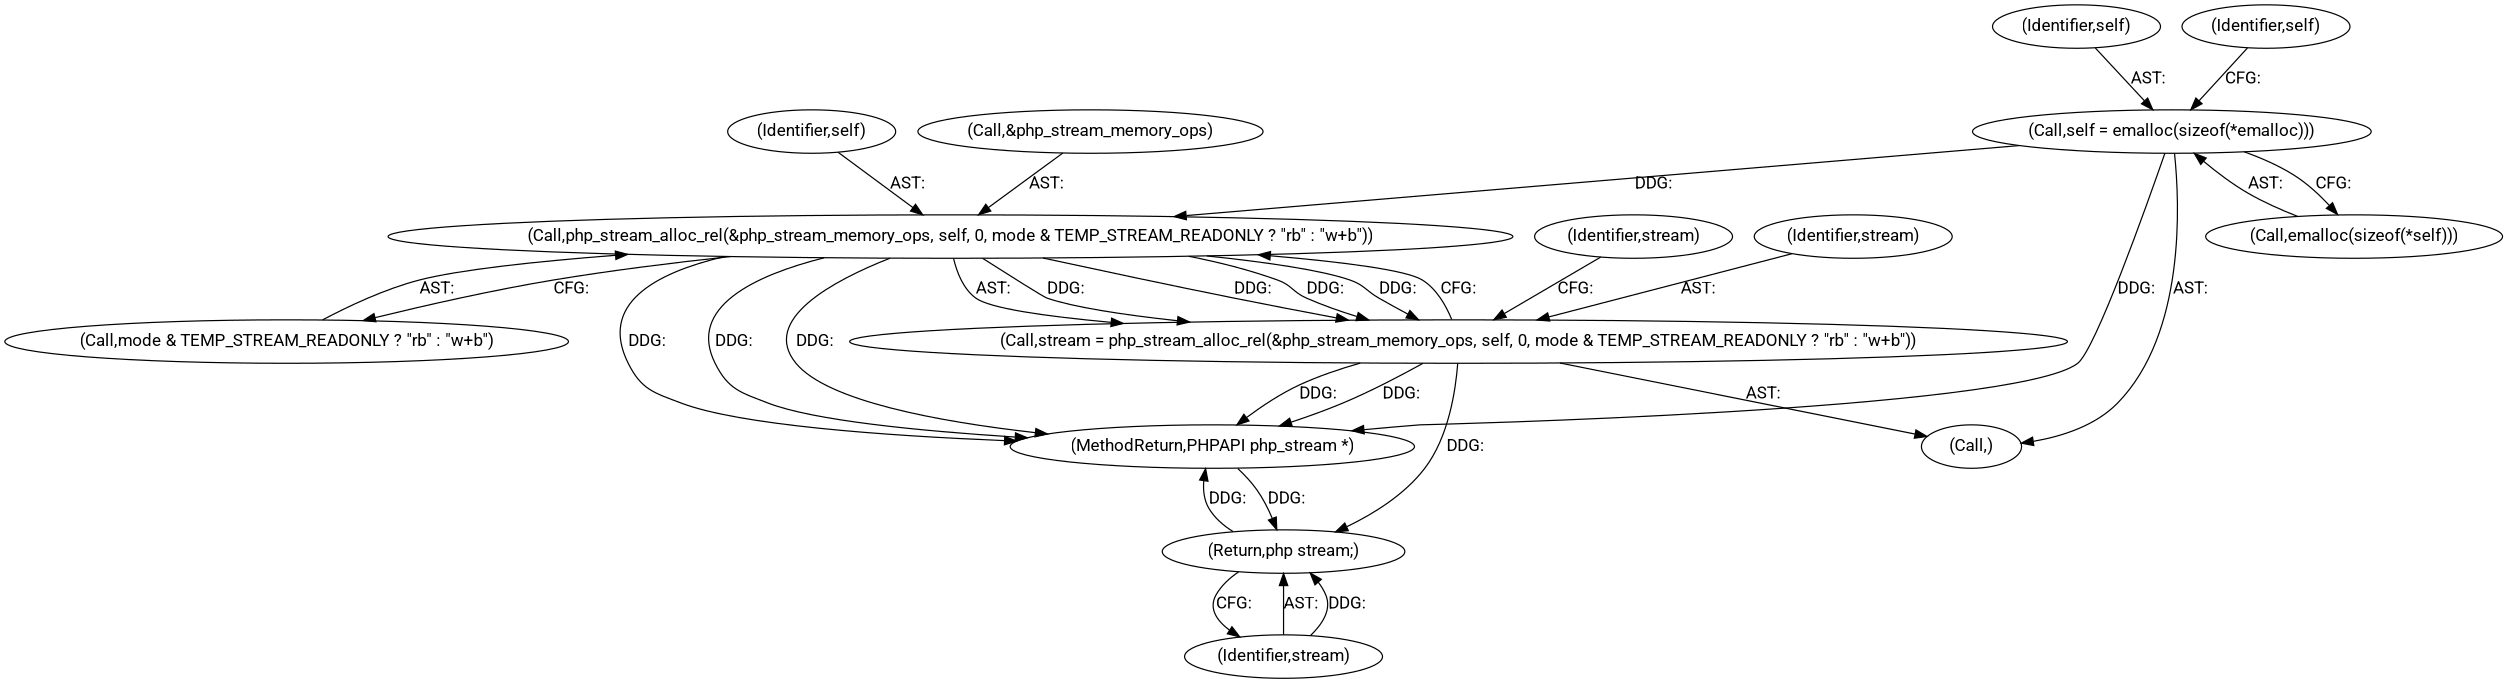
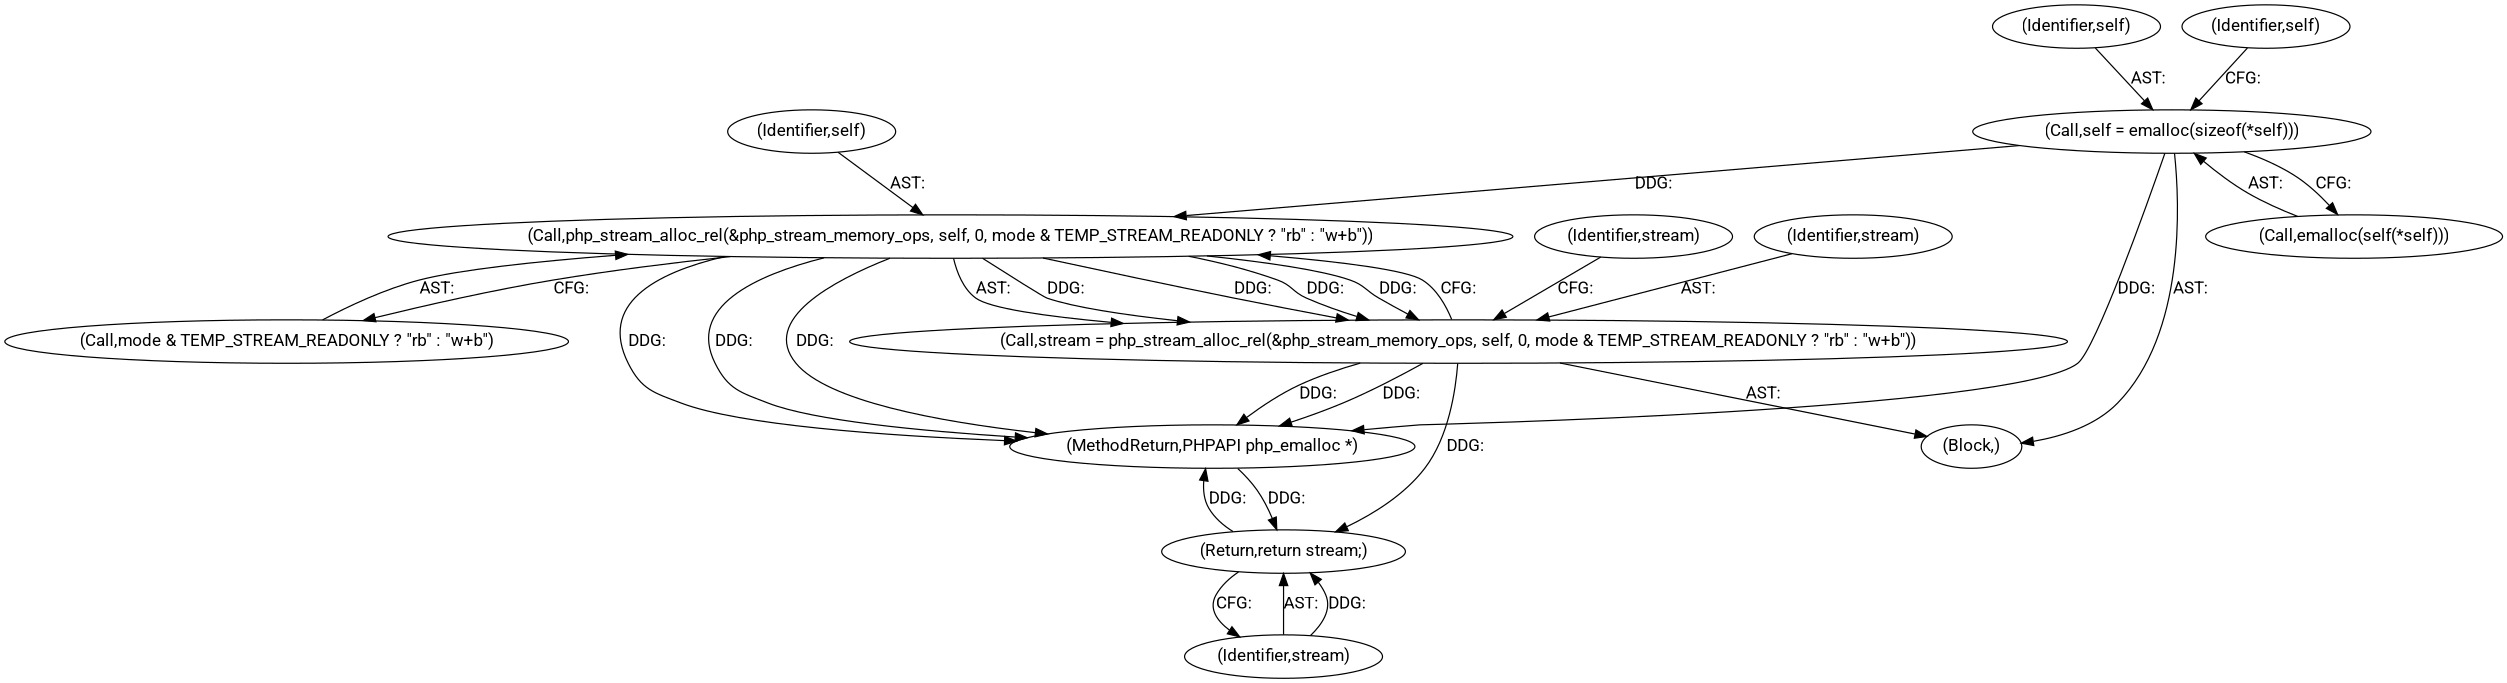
node "(Call,&php_stream_memory_ops)": removed
node "(Call,self = emalloc(sizeof(*emalloc)))": label "(Call,self = emalloc(sizeof(*emalloc)))" -> "(Call,self = emalloc(sizeof(*self)))"
node "(Call,emalloc(sizeof(*self)))": label "(Call,emalloc(sizeof(*self)))" -> "(Call,emalloc(self(*self)))"
node "(MethodReturn,PHPAPI php_stream *)": label "(MethodReturn,PHPAPI php_stream *)" -> "(MethodReturn,PHPAPI php_emalloc *)"
node "(Call,)": label "(Call,)" -> "(Block,)"
node "(Return,php stream;)": label "(Return,php stream;)" -> "(Return,return stream;)"
